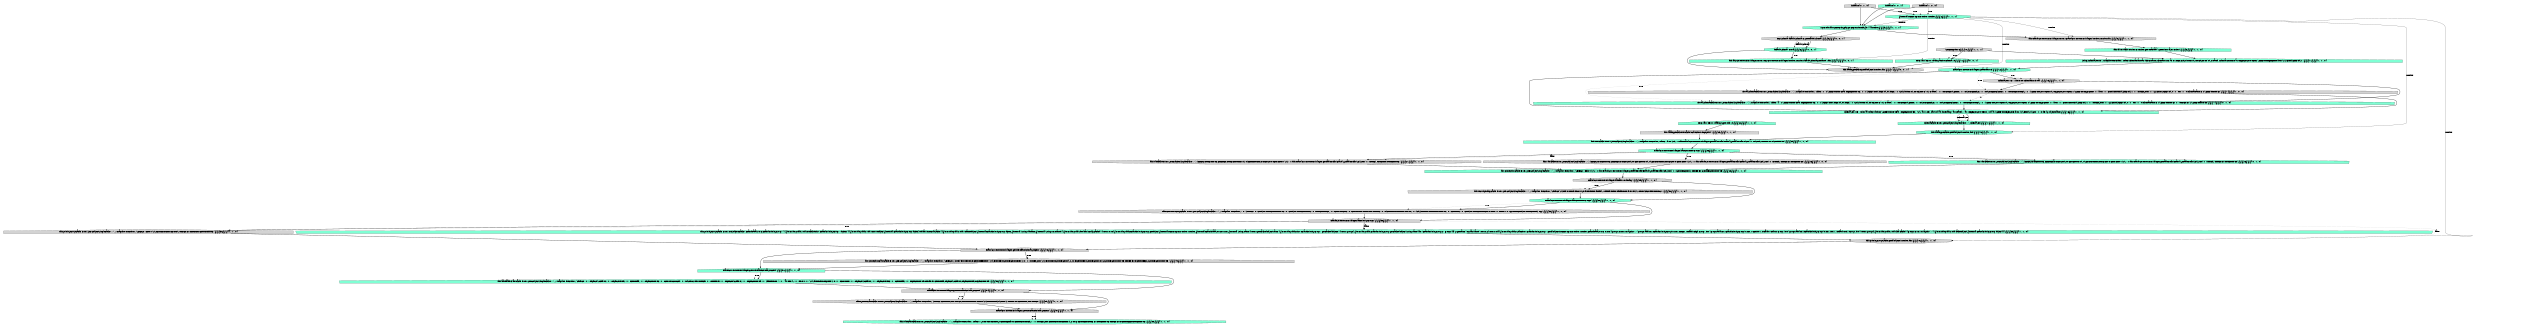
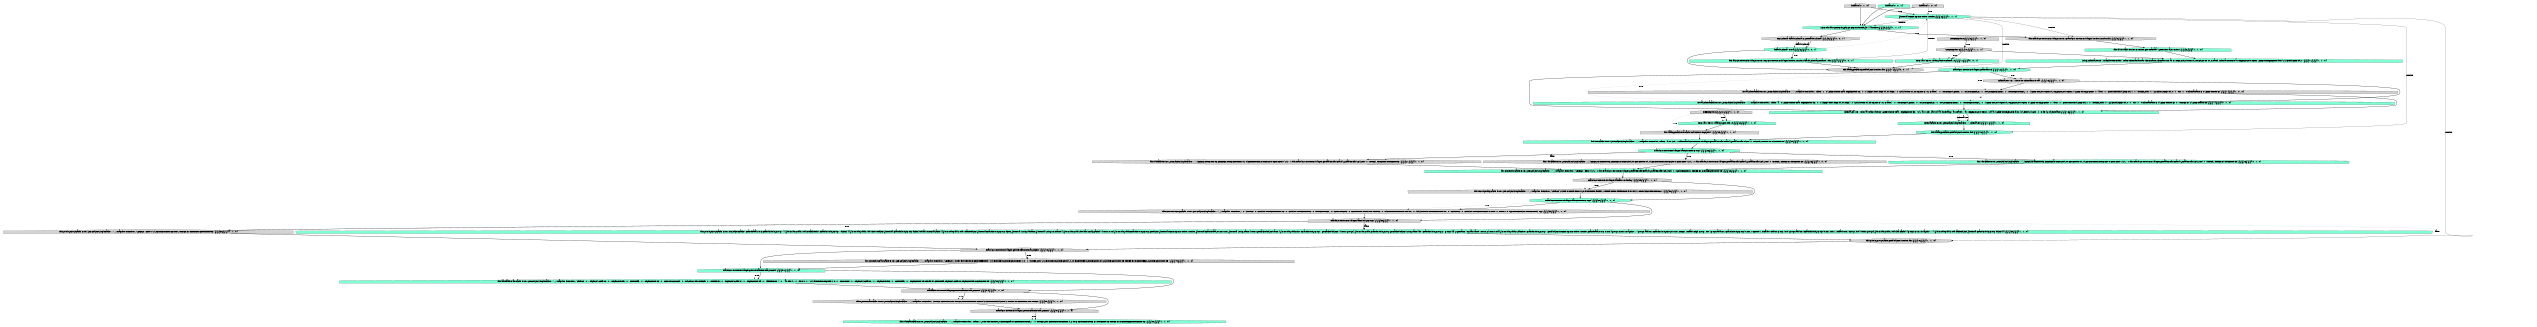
edge "initialize['0', '0', '1']" -> "@NotNull DBRProgressMonitor monitor@@@2@@@['1', '1', '1']": now "defaultSchema != null@@@6@@@['0', '0', '1']" -> "@NotNull DBRProgressMonitor monitor@@@2@@@['1', '1', '1']"
node "SQLException e@@@8@@@['1', '1', '0']": added
node "DBException e@@@21@@@['1', '1', '0']": added
